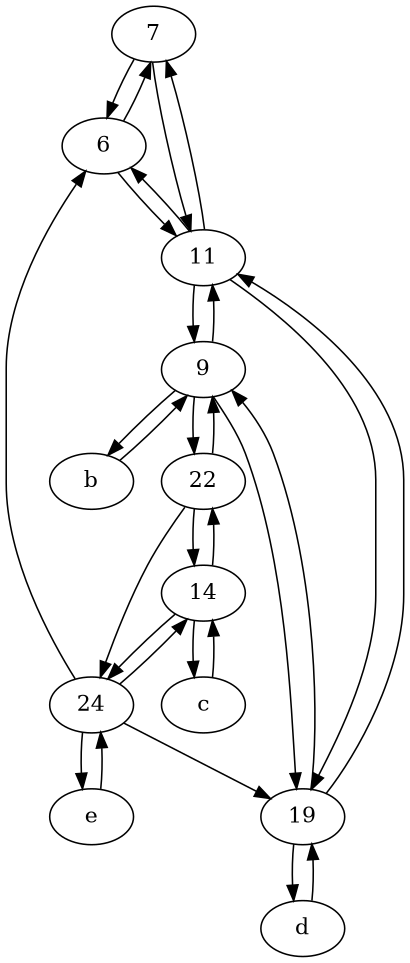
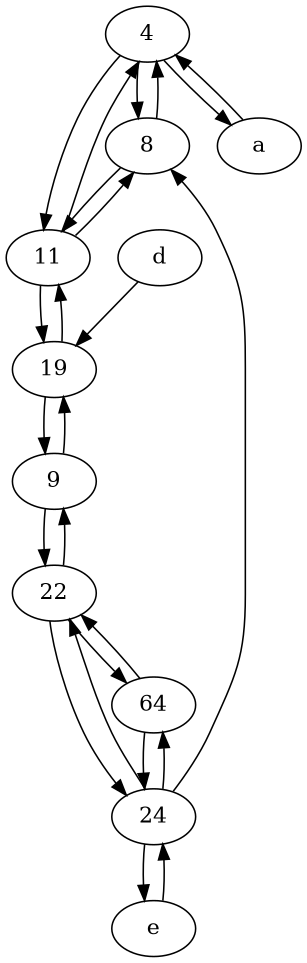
node "7": label "7" -> "4"
node "6": label "6" -> "8"
node "a": added
edge "11" -> "9": removed
edge "9" -> "11": removed
node "b": removed
node "14": label "14" -> "64"
node "c": removed
edge "24" -> "19": now "24" -> "22"
edge "19" -> "d": removed
